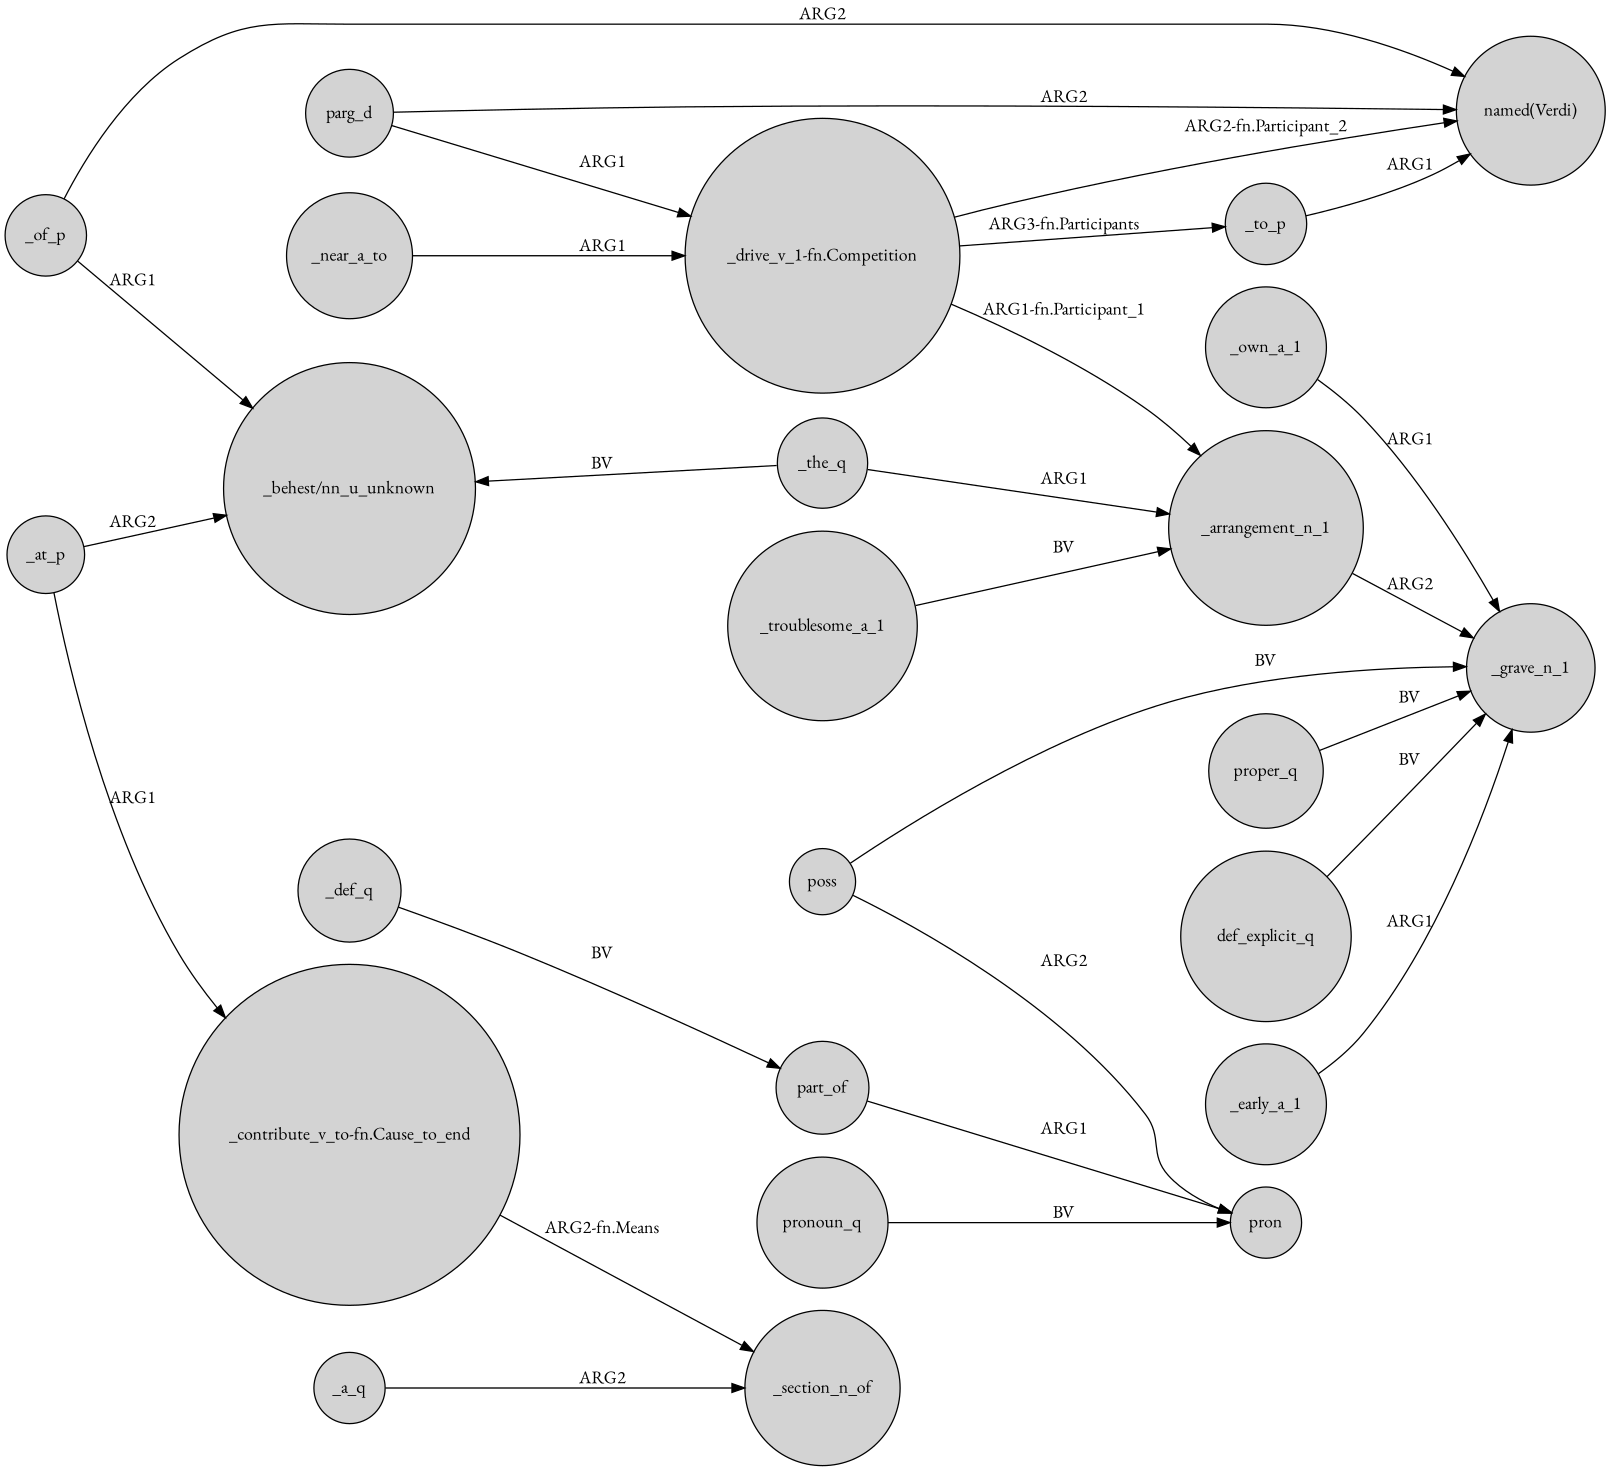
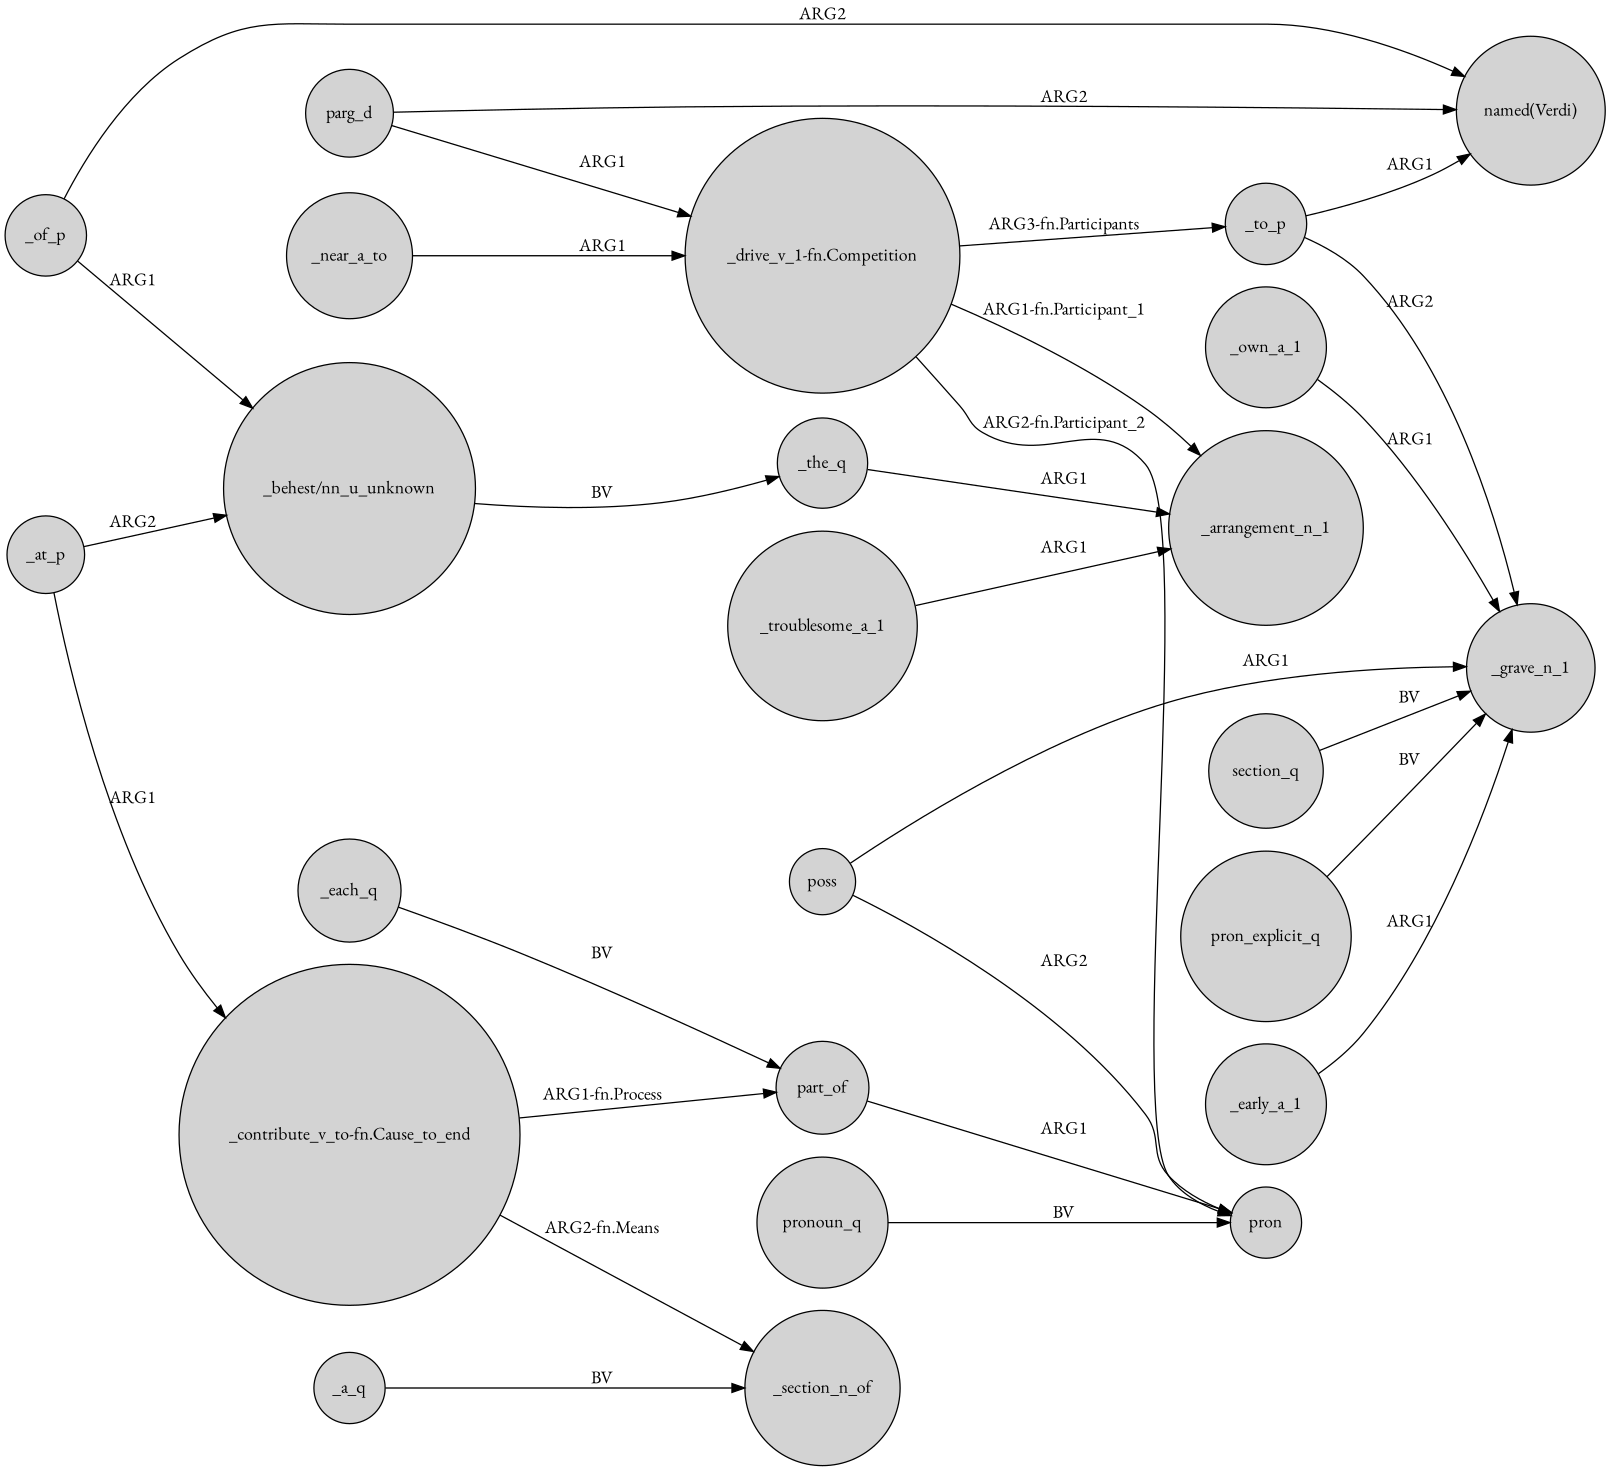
edge "_drive_v_1-fn.Competition" -> "named(Verdi)": now "_drive_v_1-fn.Competition" -> "pron"
edge "_the_q" -> "_behest/nn_u_unknown": reversed
edge "_troublesome_a_1" -> "_arrangement_n_1": label "BV" -> "ARG1"
edge "_arrangement_n_1" -> "_grave_n_1": now "_to_p" -> "_grave_n_1"
edge "poss" -> "_grave_n_1": label "BV" -> "ARG1"
node "proper_q": label "proper_q" -> "section_q"
node "_def_q": label "_def_q" -> "_each_q"
node "def_explicit_q": label "def_explicit_q" -> "pron_explicit_q"
edge "_contribute_v_to-fn.Cause_to_end" -> "part_of": added, label "ARG1-fn.Process"
edge "_a_q" -> "_section_n_of": label "ARG2" -> "BV"
